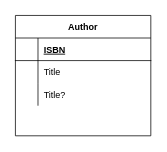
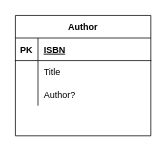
node "PK": added
node "Title?": label "Title?" -> "Author?"
